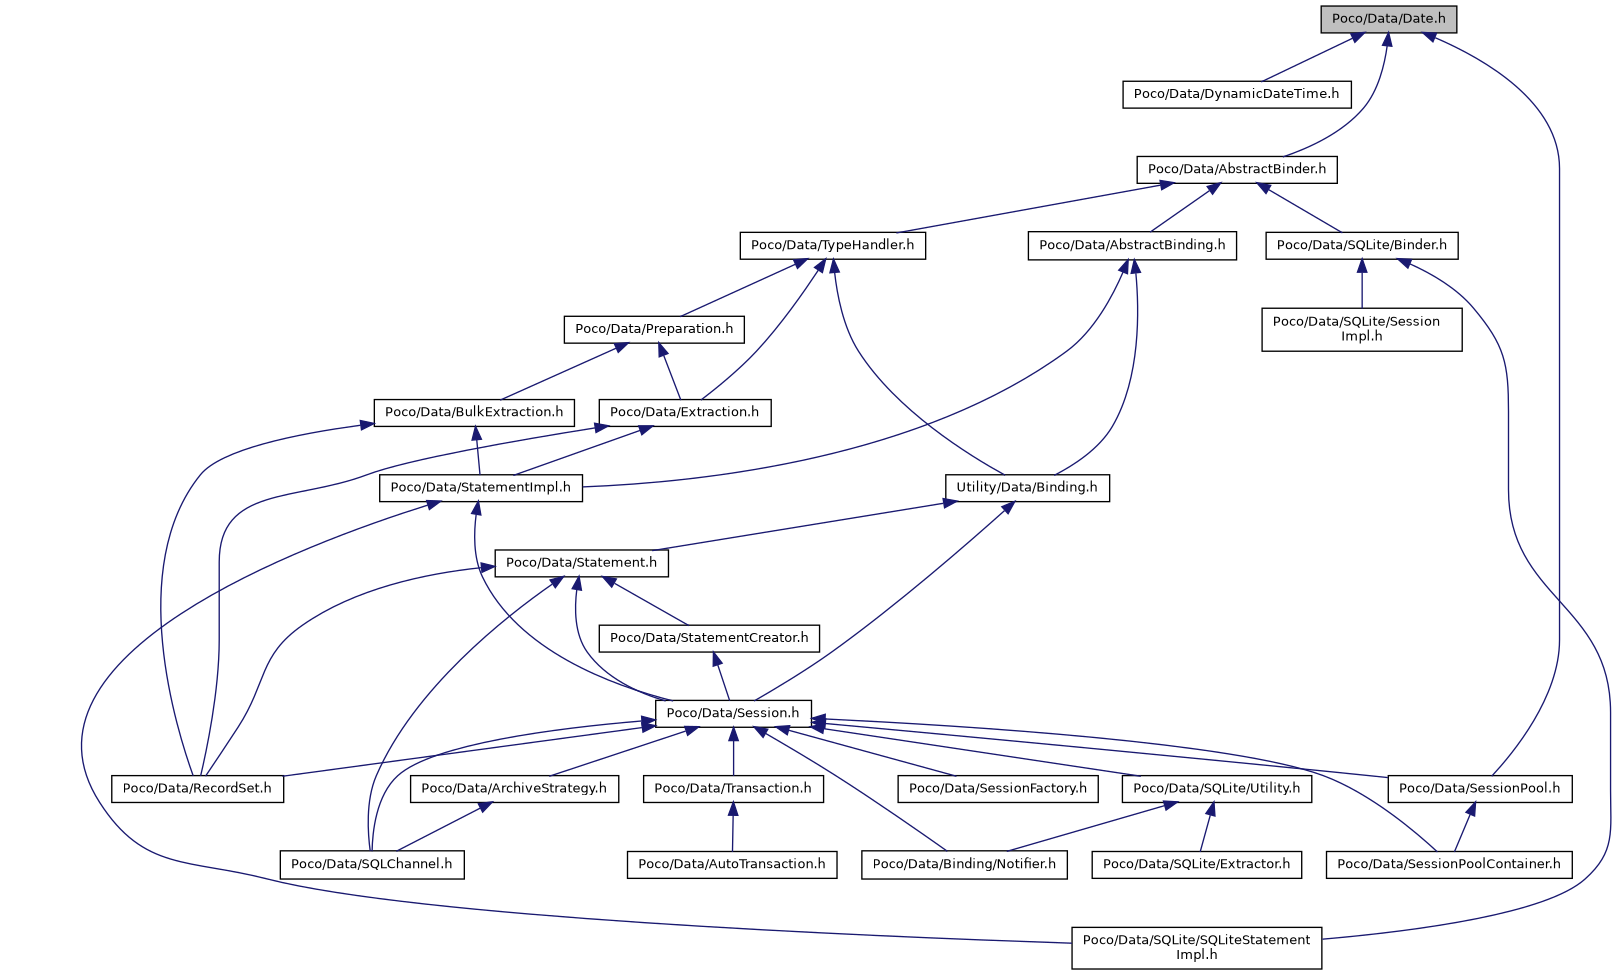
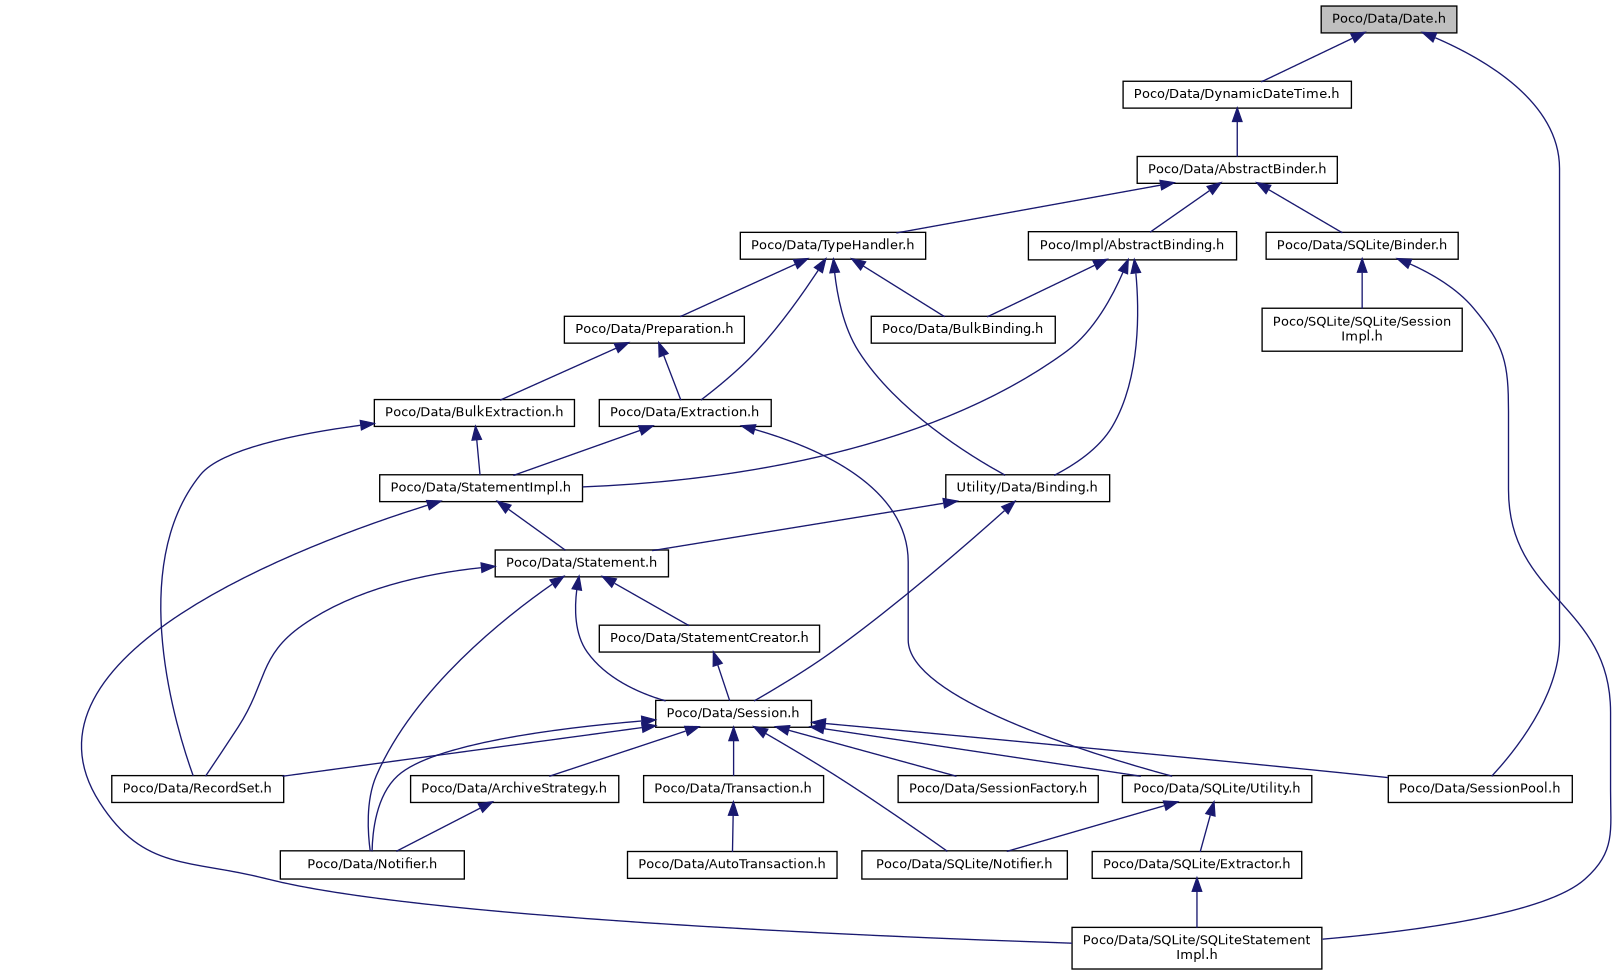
edge "Poco/Data/AbstractBinder.h" -> "Poco/Data/Date.h": now "Poco/Data/AbstractBinder.h" -> "Poco/Data/DynamicDateTime.h"
node "Poco/Data/AbstractBinding.h": label "Poco/Data/AbstractBinding.h" -> "Poco/Impl/AbstractBinding.h"
node "Poco/Data/BulkBinding.h": added
node "Poco/Data/SQLite/Session Impl.h": label "Poco/Data/SQLite/Session Impl.h" -> "Poco/SQLite/SQLite/Session Impl.h"
edge "Poco/Data/RecordSet.h" -> "Poco/Data/Extraction.h": now "Poco/Data/SQLite/Utility.h" -> "Poco/Data/Extraction.h"
edge "Poco/Data/Session.h" -> "Poco/Data/StatementImpl.h": now "Poco/Data/Statement.h" -> "Poco/Data/StatementImpl.h"
node "Poco/Data/SQLChannel.h": label "Poco/Data/SQLChannel.h" -> "Poco/Data/Notifier.h"
node "Poco/Data/Binding/Notifier.h": label "Poco/Data/Binding/Notifier.h" -> "Poco/Data/SQLite/Notifier.h"
node "Poco/Data/SessionPoolContainer.h": removed
edge "Poco/Data/SQLite/SQLiteStatement Impl.h" -> "Poco/Data/SQLite/Extractor.h": added
